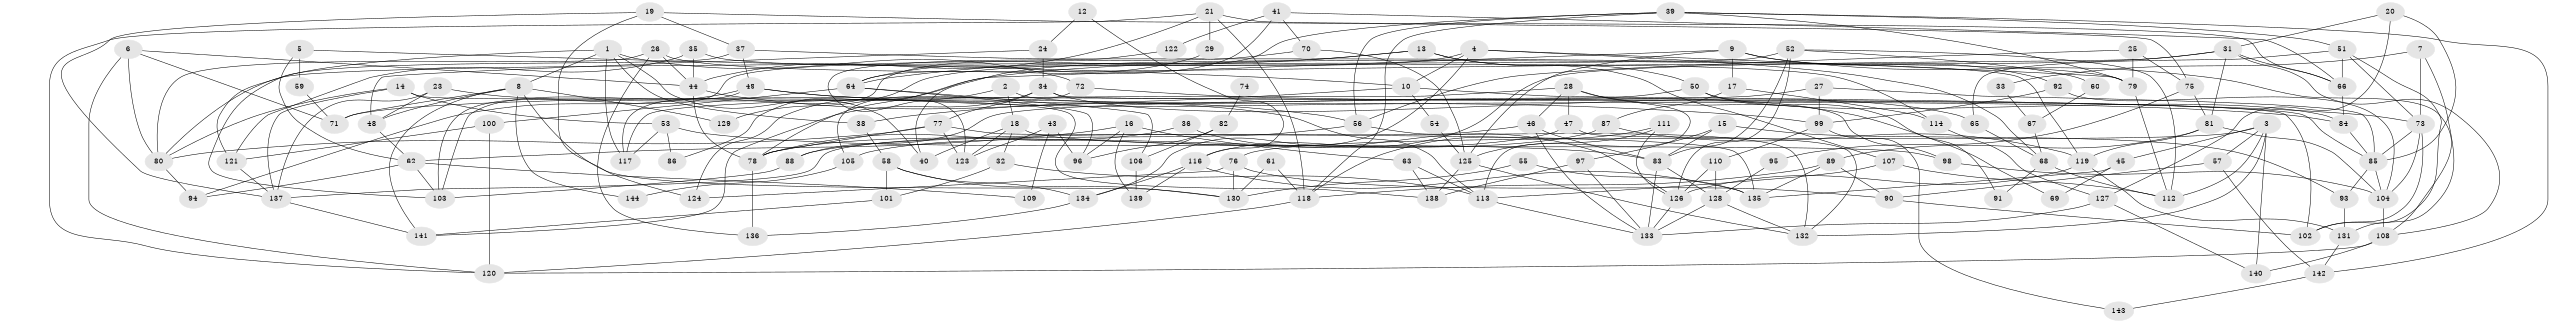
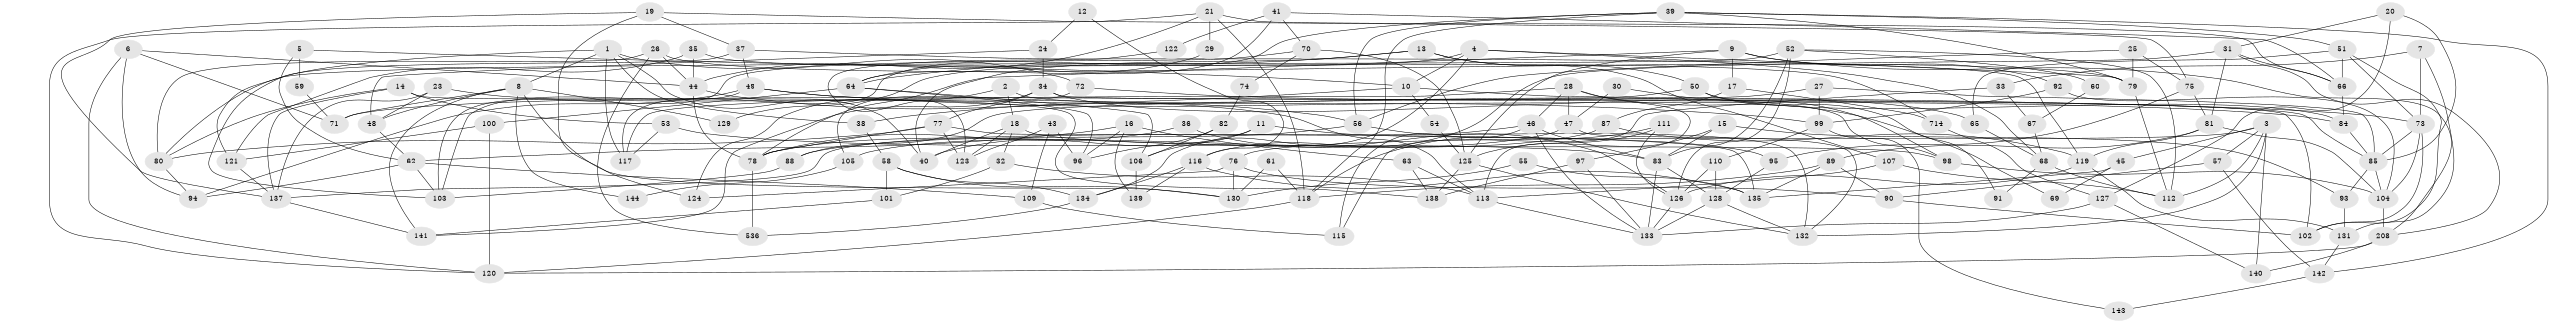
edge "70" -- "74": added
node "30": added
edge "6" -- "80": now "6" -- "94"
node "11": added
node "114": label "114" -> "714"
node "86": removed
node "136": label "136" -> "536"
node "115": added
node "108": label "108" -> "208"
